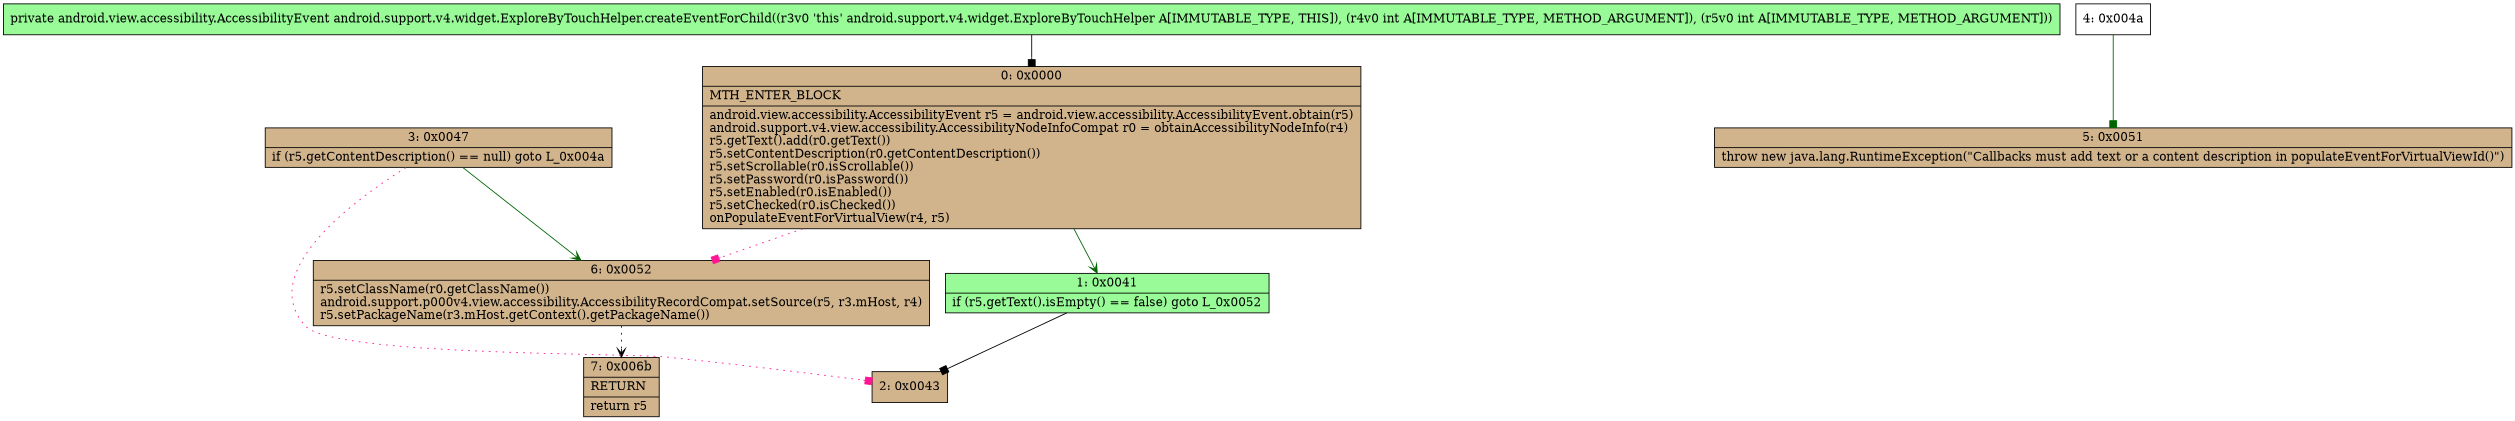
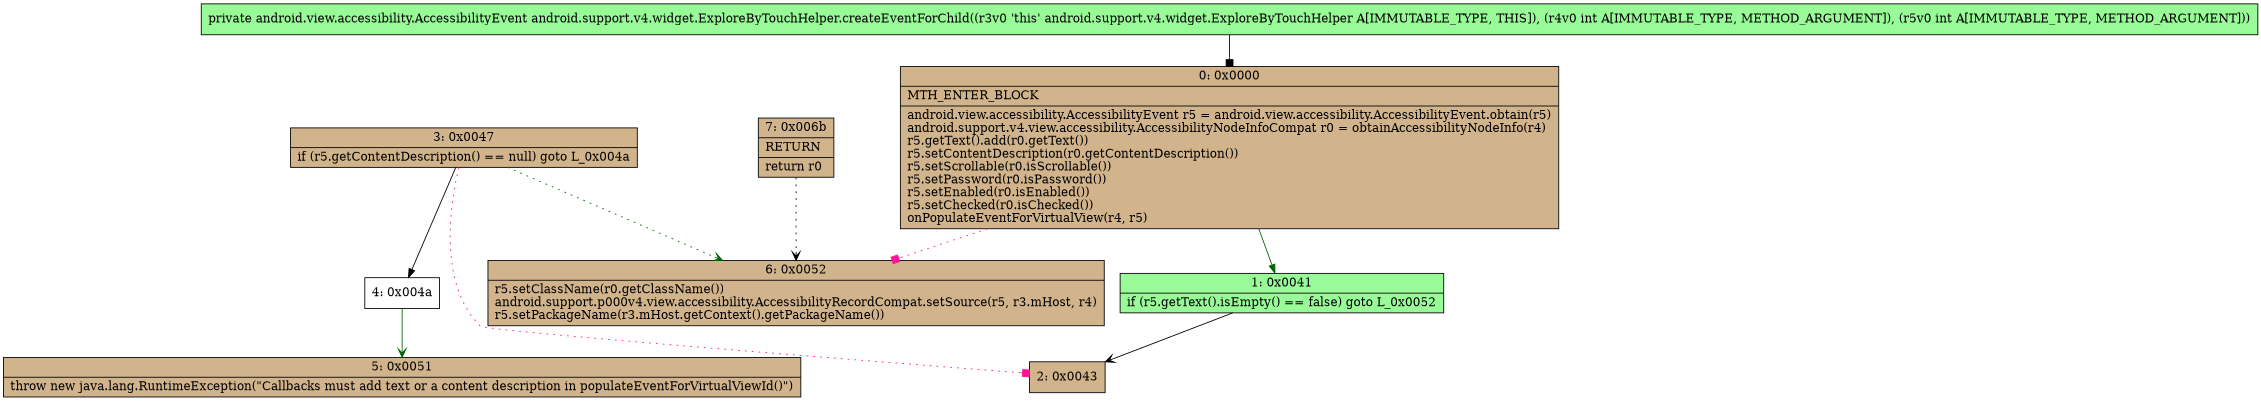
edge "4: 0x004a" -> "5: 0x0051": arrowhead box -> vee
edge "3: 0x0047" -> "6: 0x0052": style solid -> dotted
edge "3: 0x0047" -> "4: 0x004a": added
edge "0: 0x0000" -> "1: 0x0041": arrowhead vee -> normal
edge "6: 0x0052" -> "7: 0x006b": reversed
edge "1: 0x0041" -> "2: 0x0043": arrowhead box -> vee
node "7: 0x006b": text "return r5" -> "return r0"
